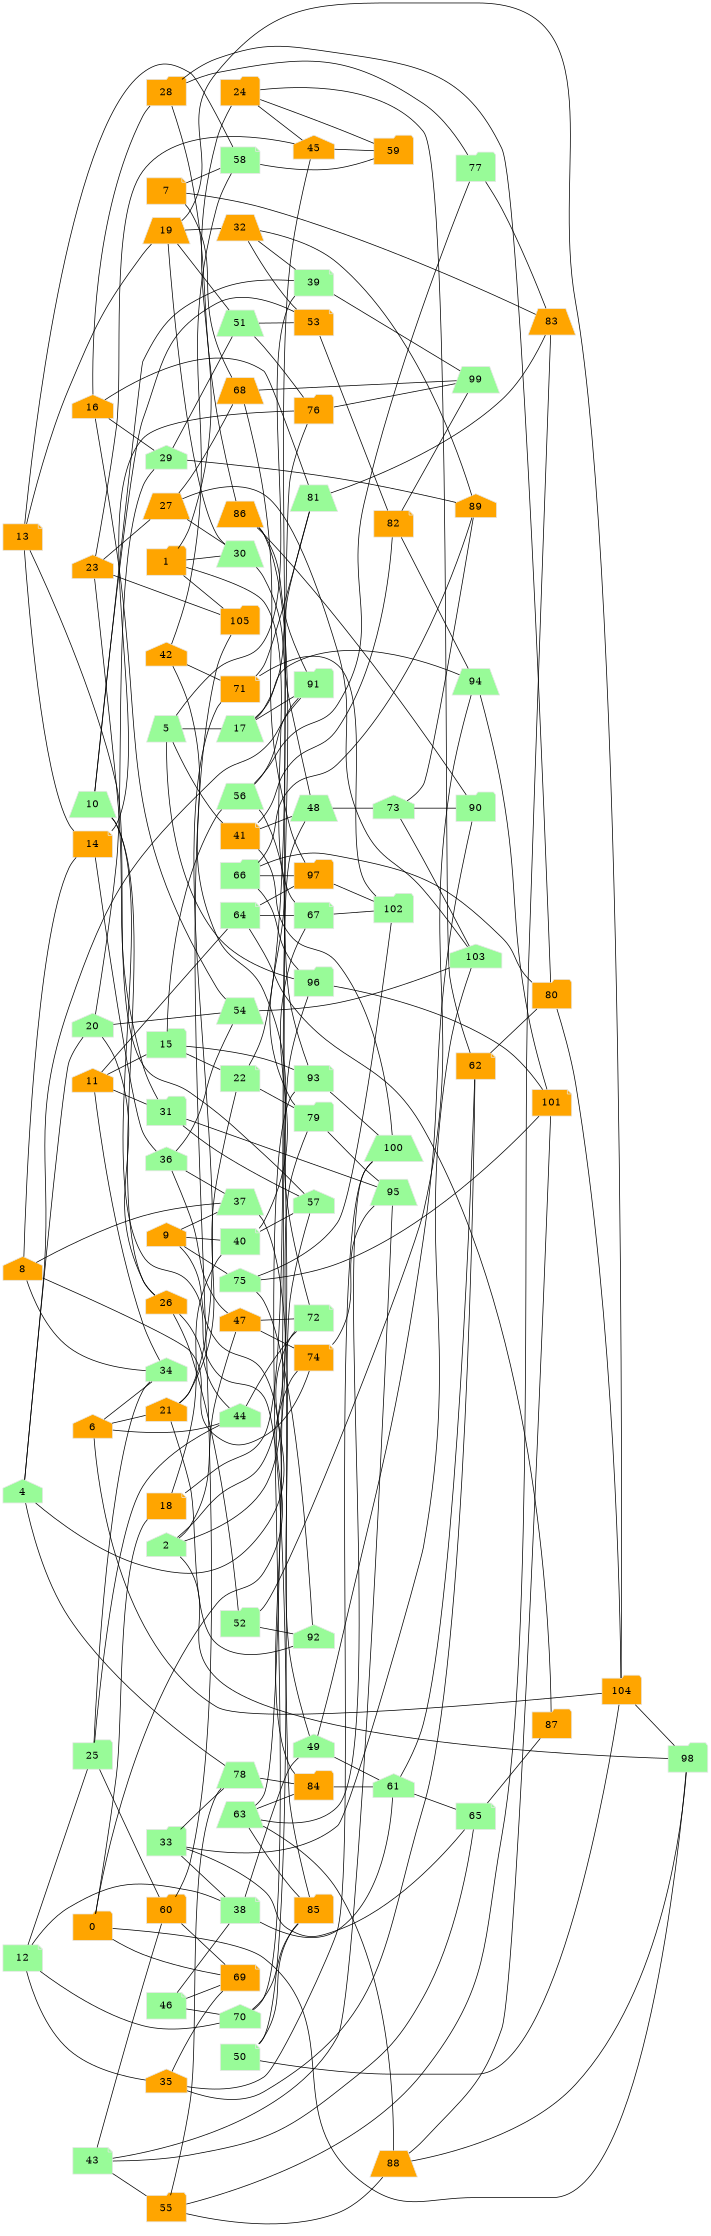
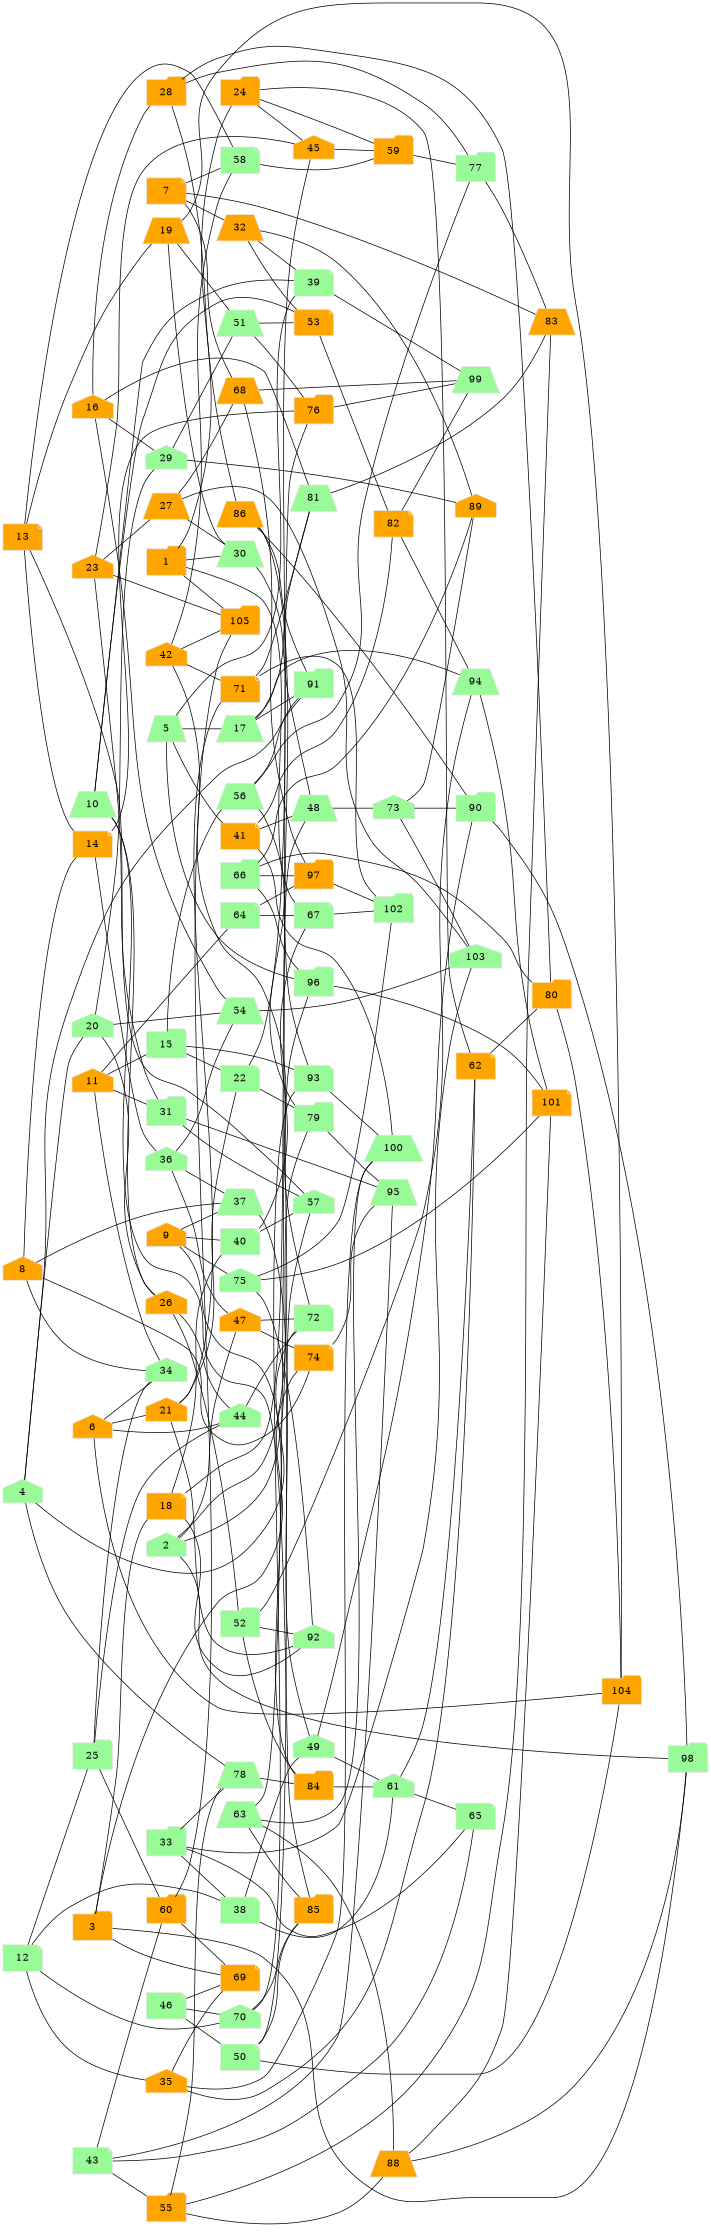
edge "59" -- "77": added
edge "32" -- "19": now "32" -- "7"
edge "105" -- "42": added
edge "18" -- "92": added
node "87": removed
edge "104" -- "98": now "90" -- "98"
edge "84" -- "63": now "84" -- "52"
node "0": label "0" -> "3"
edge "38" -- "46": now "50" -- "46"
